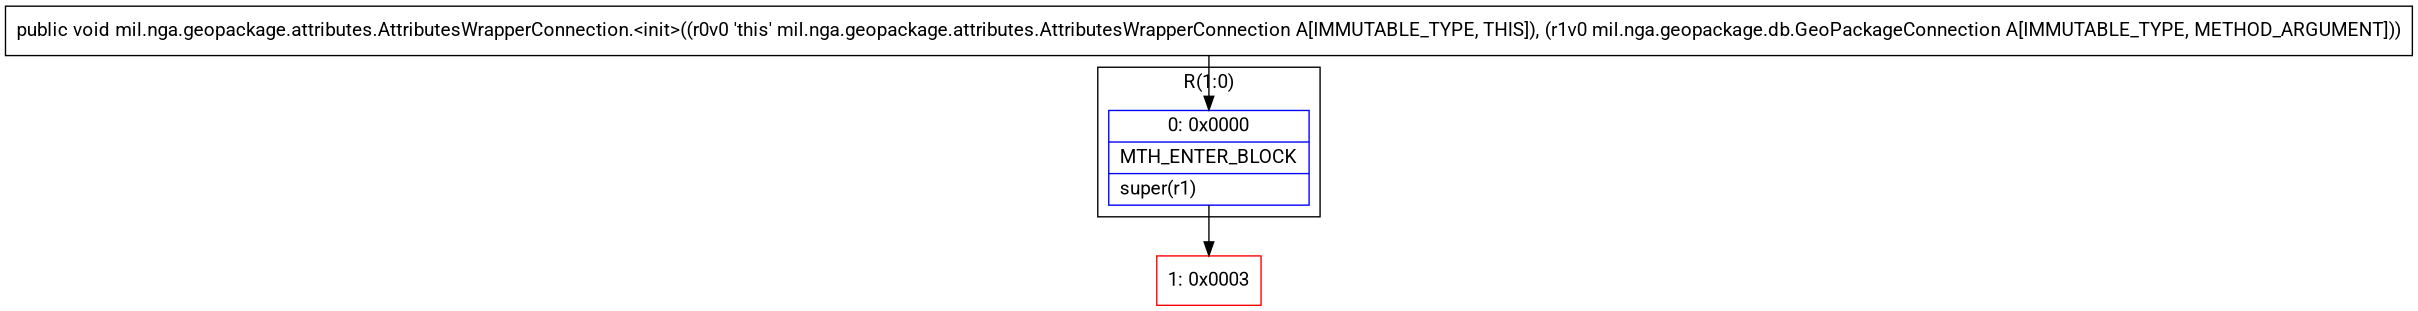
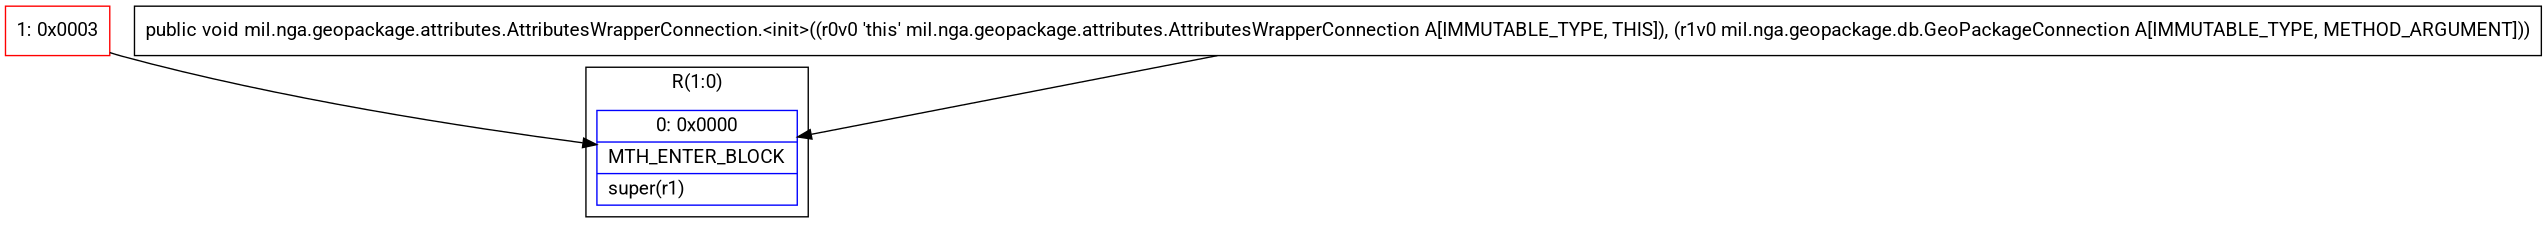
edge "0: 0x0000" -> "1: 0x0003": reversed
